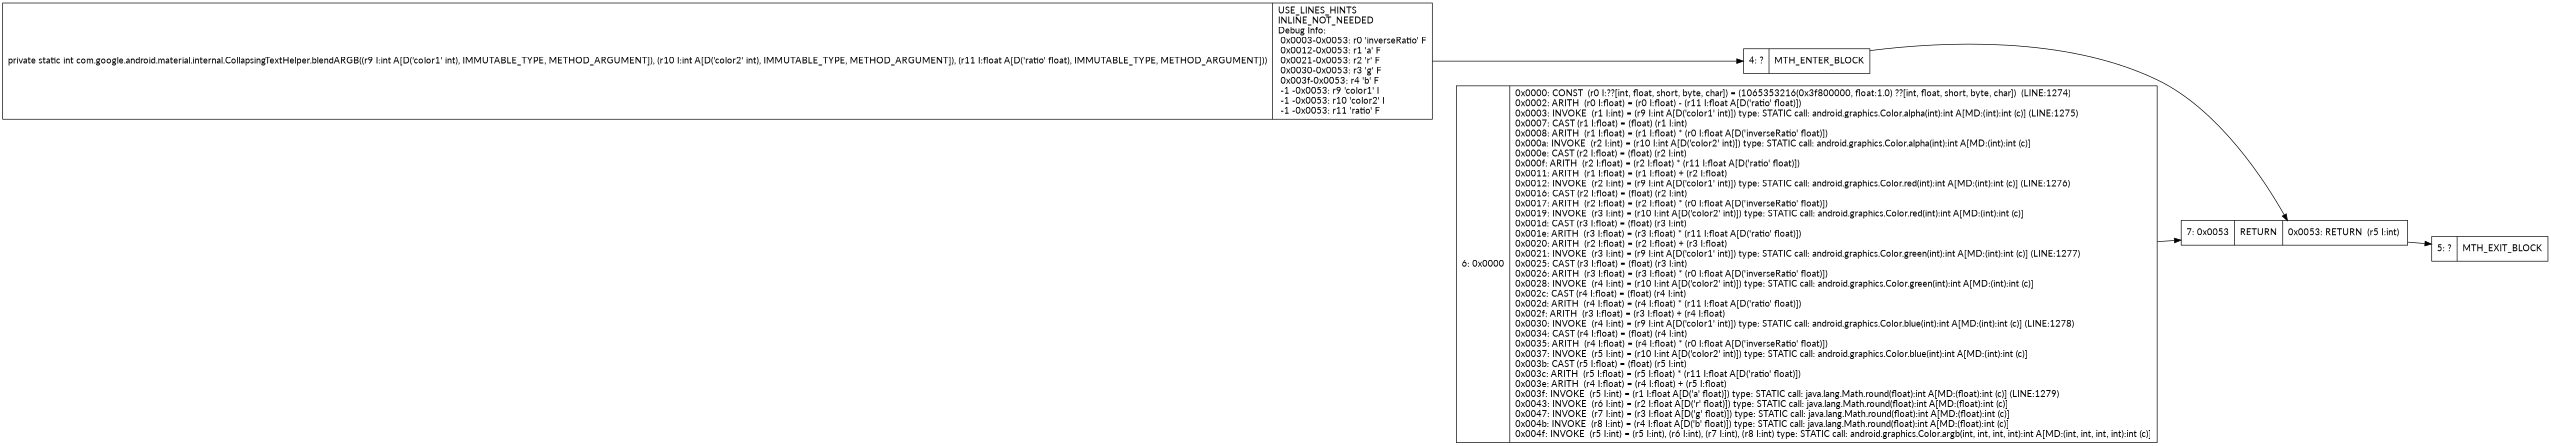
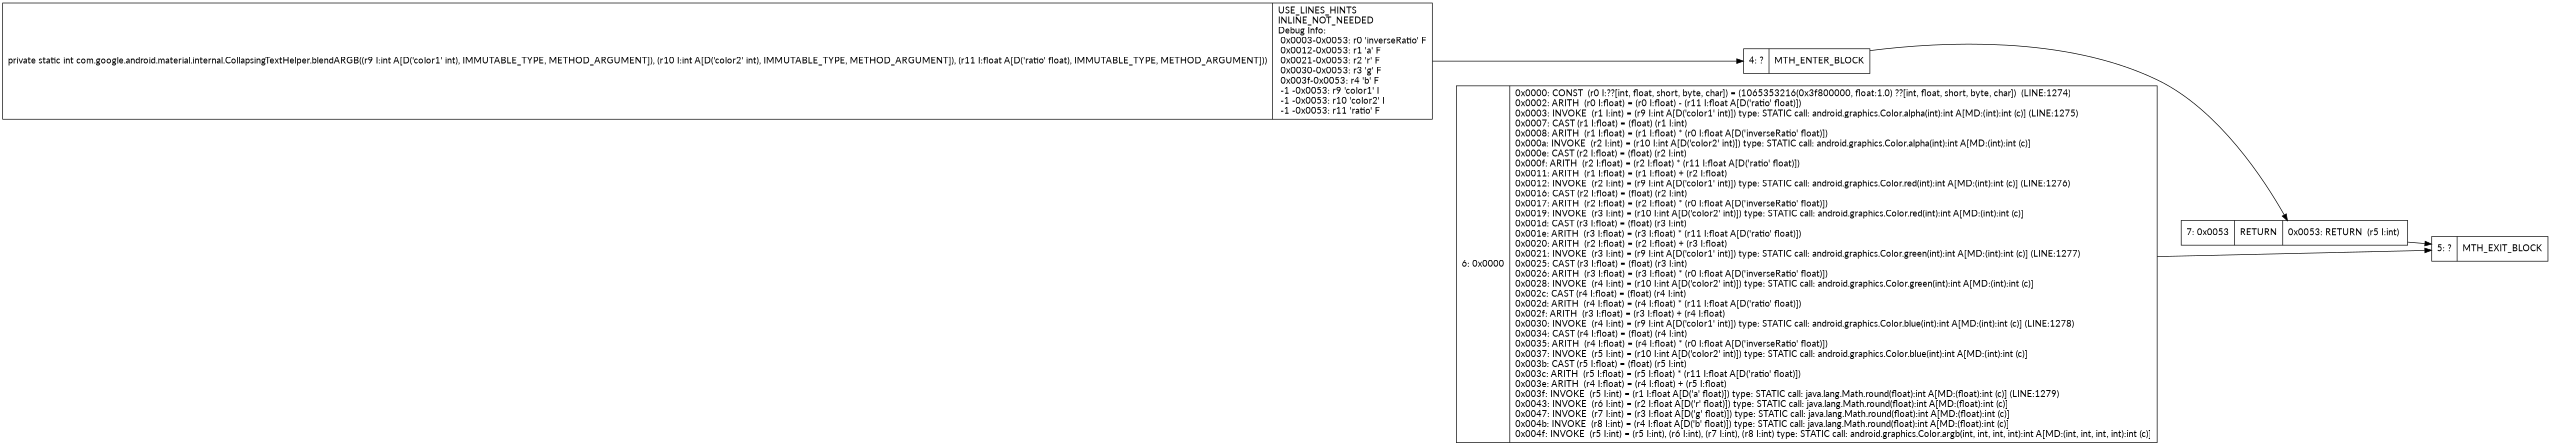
edge "6: 0x0000" -> "7: 0x0053": now "6: 0x0000" -> "5: ?"
